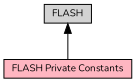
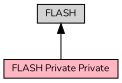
node "FLASH Private Constants": label "FLASH Private Constants" -> "FLASH Private Private"
